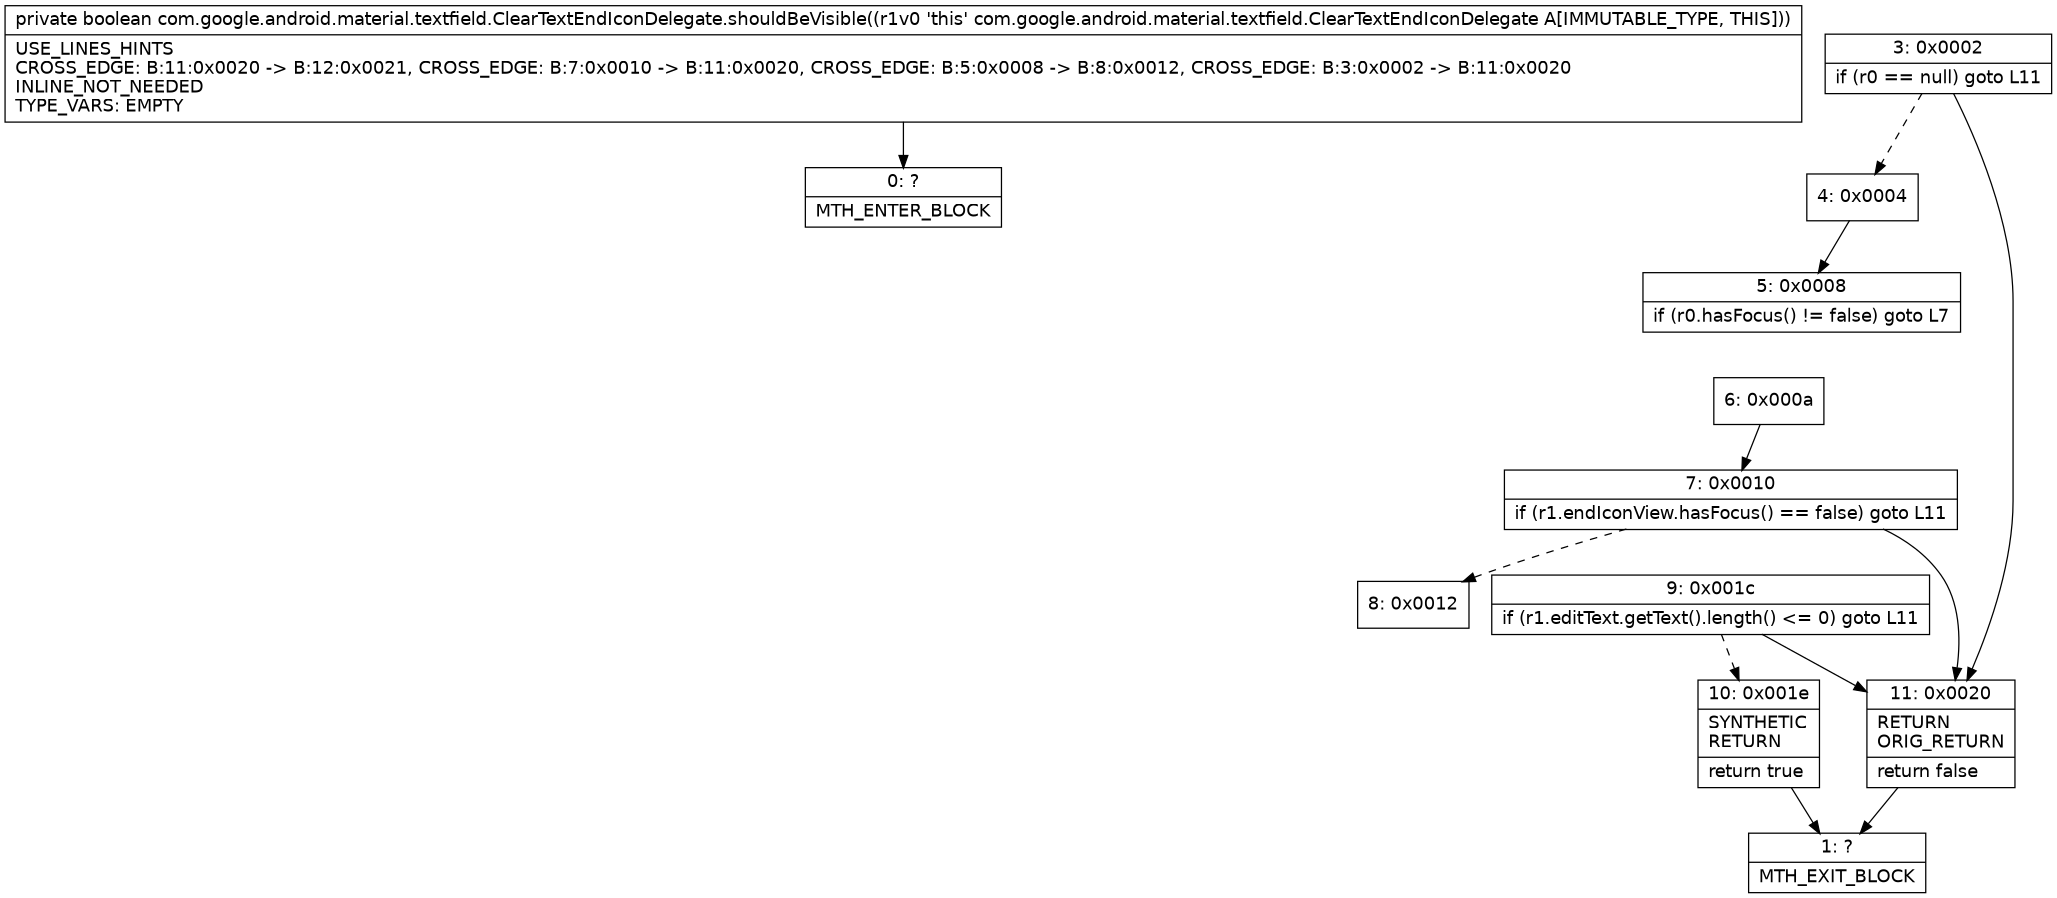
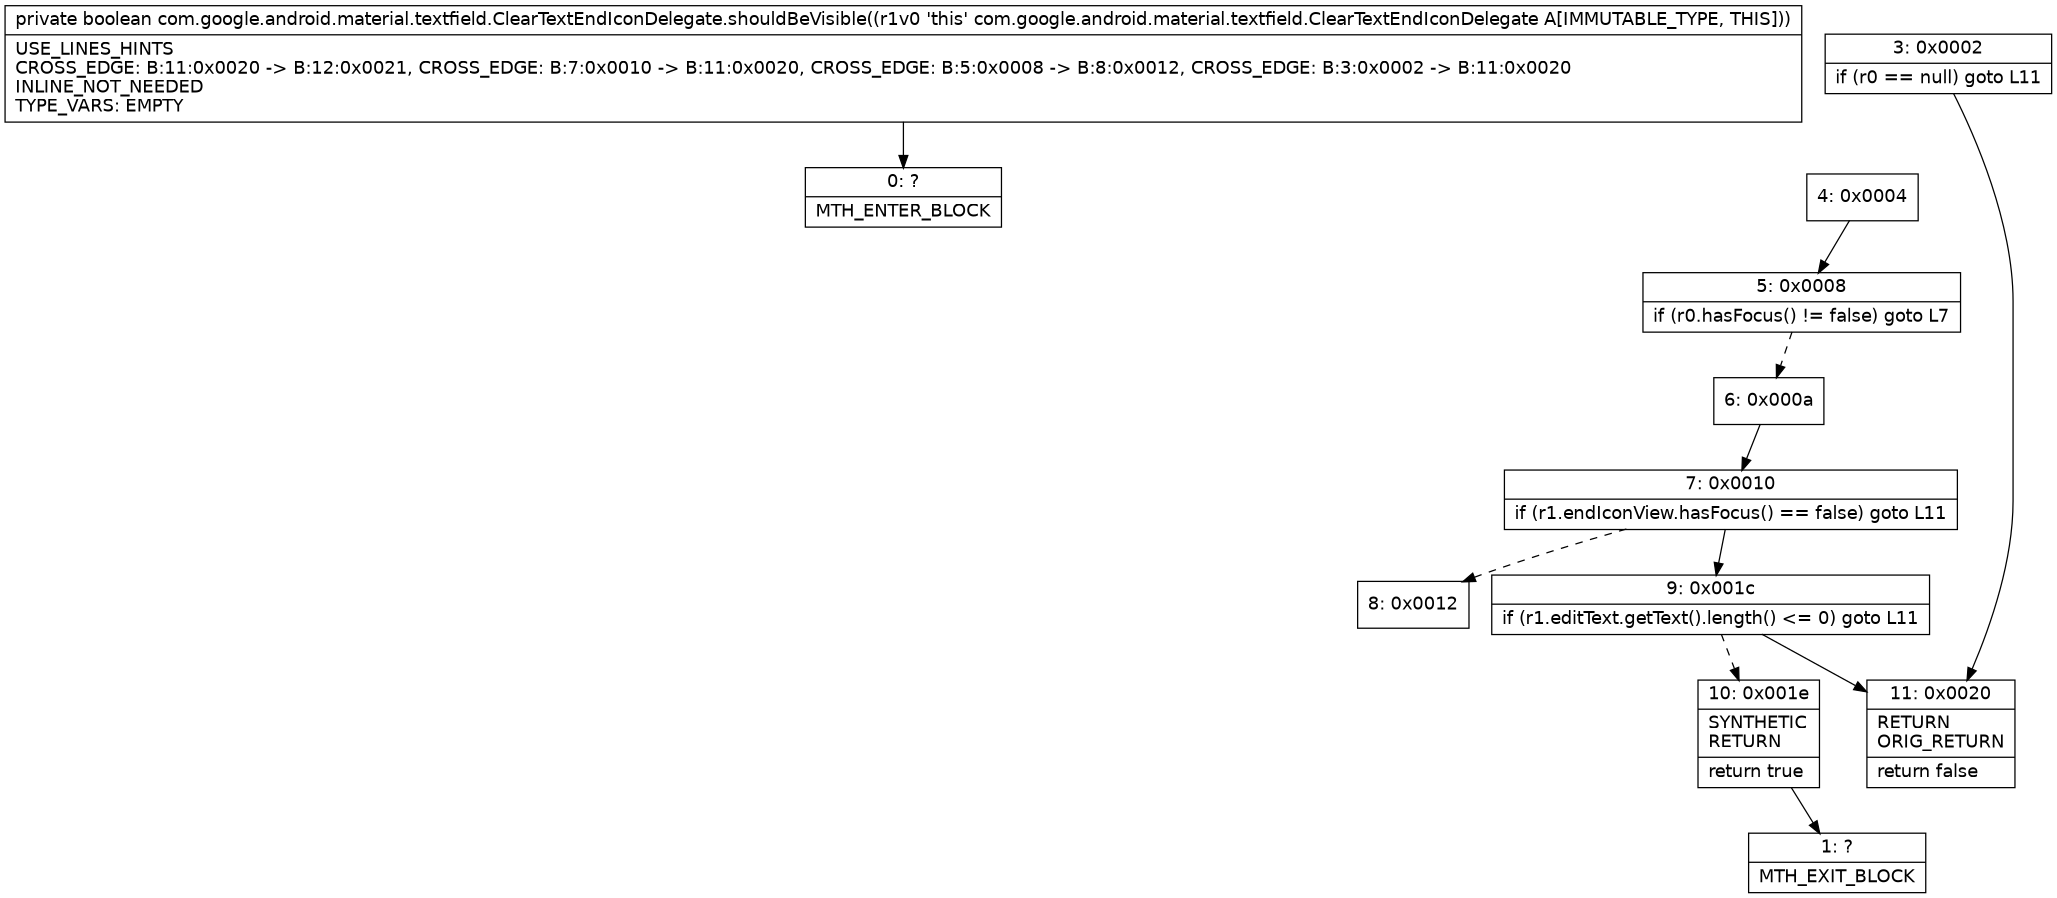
edge "3: 0x0002" -> "4: 0x0004": removed
edge "5: 0x0008" -> "6: 0x000a": added
edge "7: 0x0010" -> "11: 0x0020": now "7: 0x0010" -> "9: 0x001c"
edge "11: 0x0020" -> "1: ?": removed
